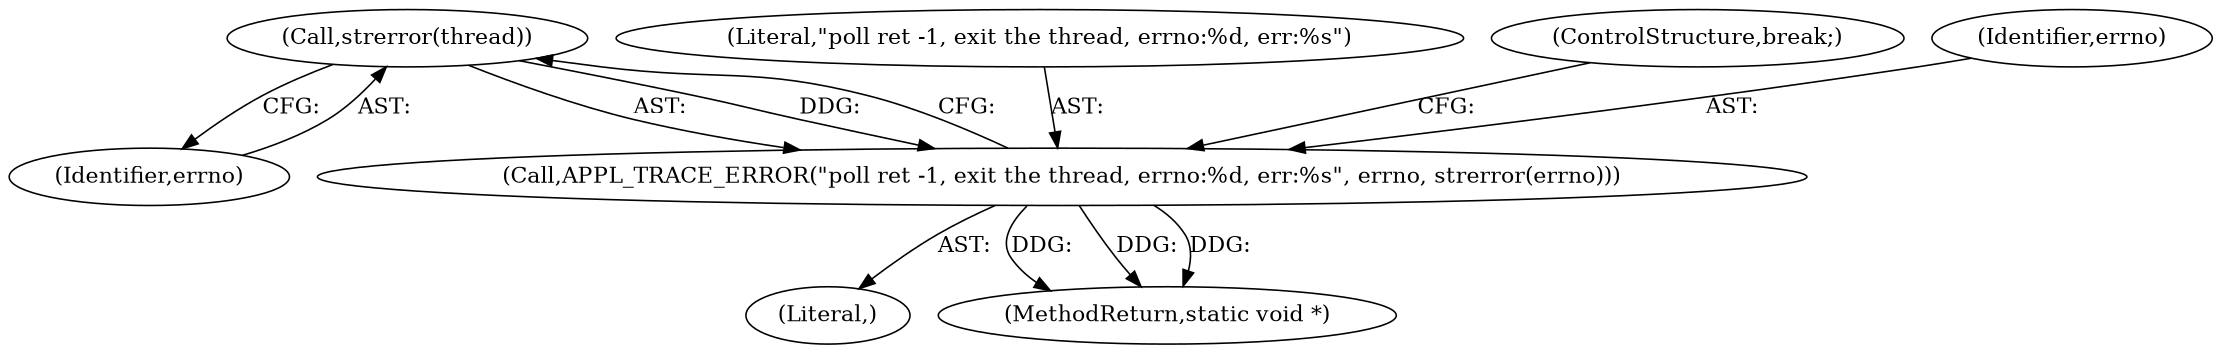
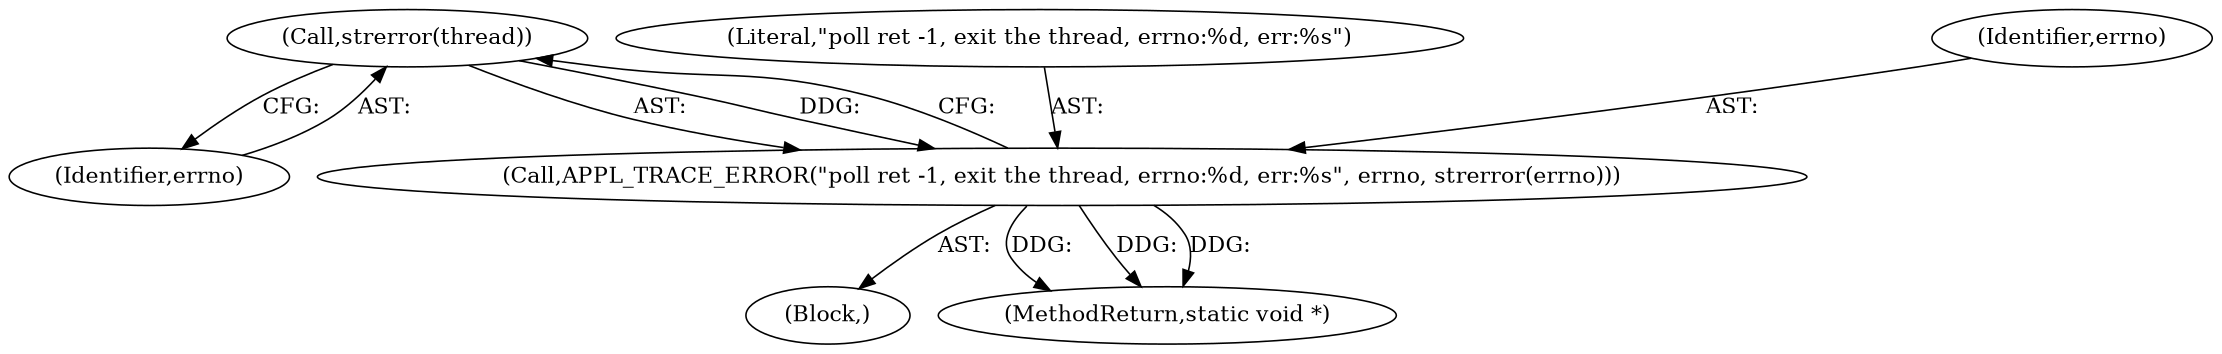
node "(ControlStructure,break;)": removed
node "(Literal,)": label "(Literal,)" -> "(Block,)"
